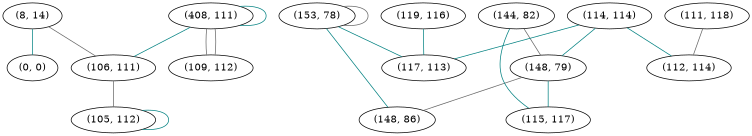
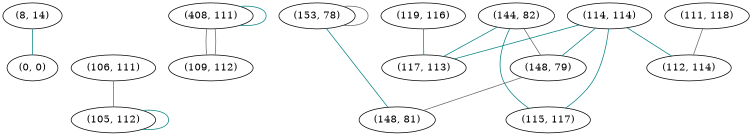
edge "(8, 14)" -- "(106, 111)": removed
edge "(408, 111)" -- "(106, 111)": removed
edge "(153, 78)" -- "(117, 113)": now "(144, 82)" -- "(117, 113)"
edge "(148, 79)" -- "(115, 117)": now "(114, 114)" -- "(115, 117)"
node "(148, 86)": label "(148, 86)" -> "(148, 81)"
